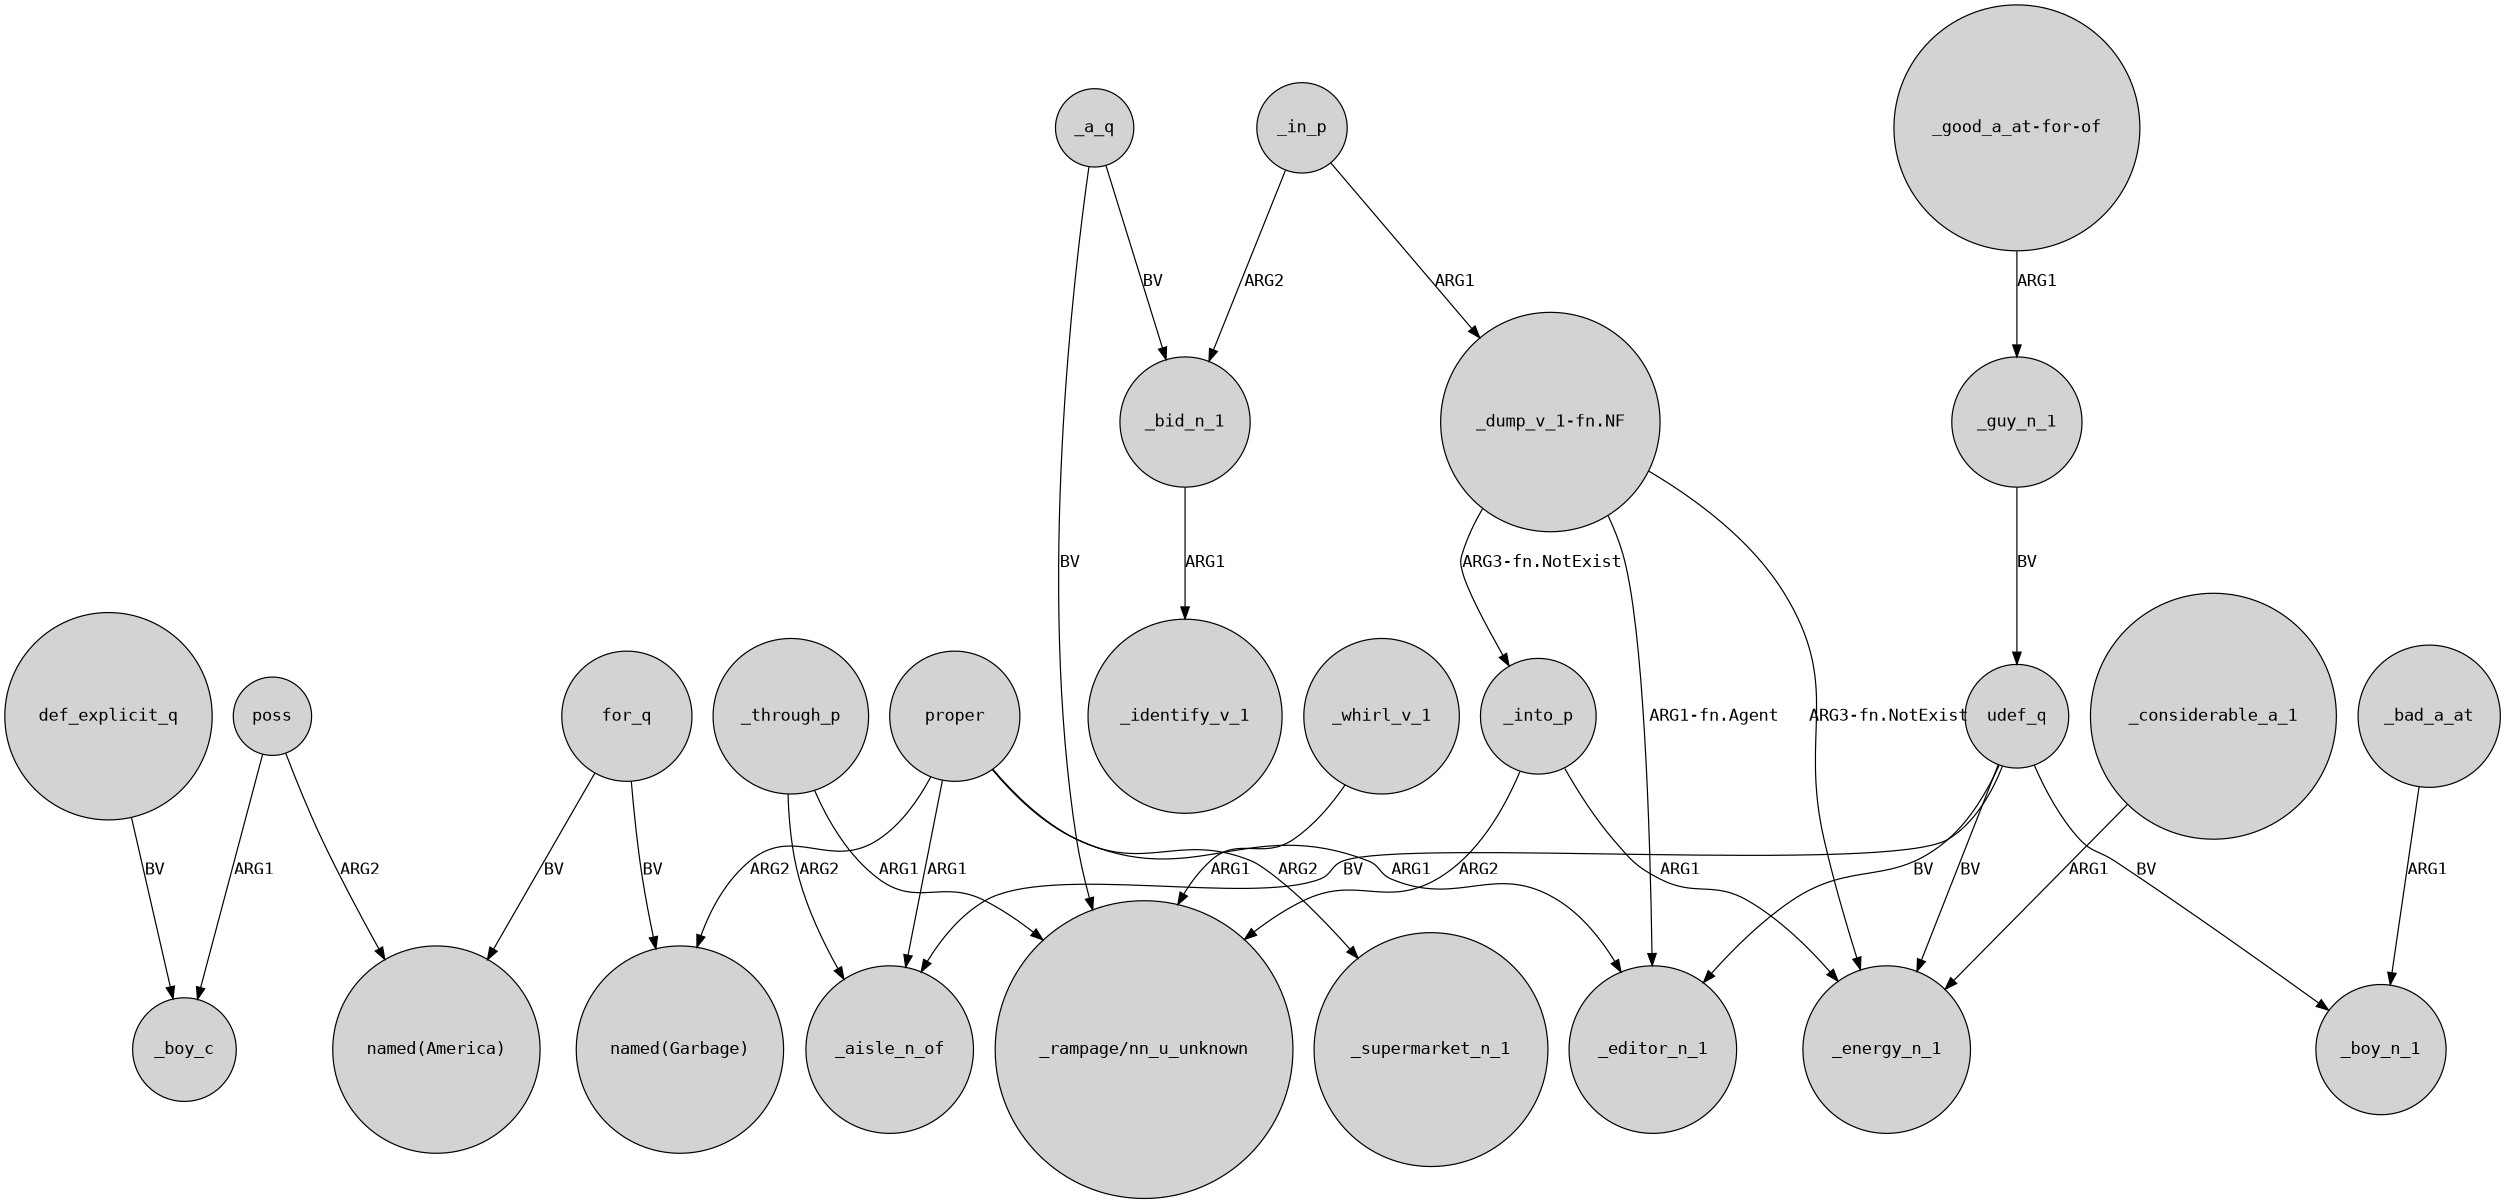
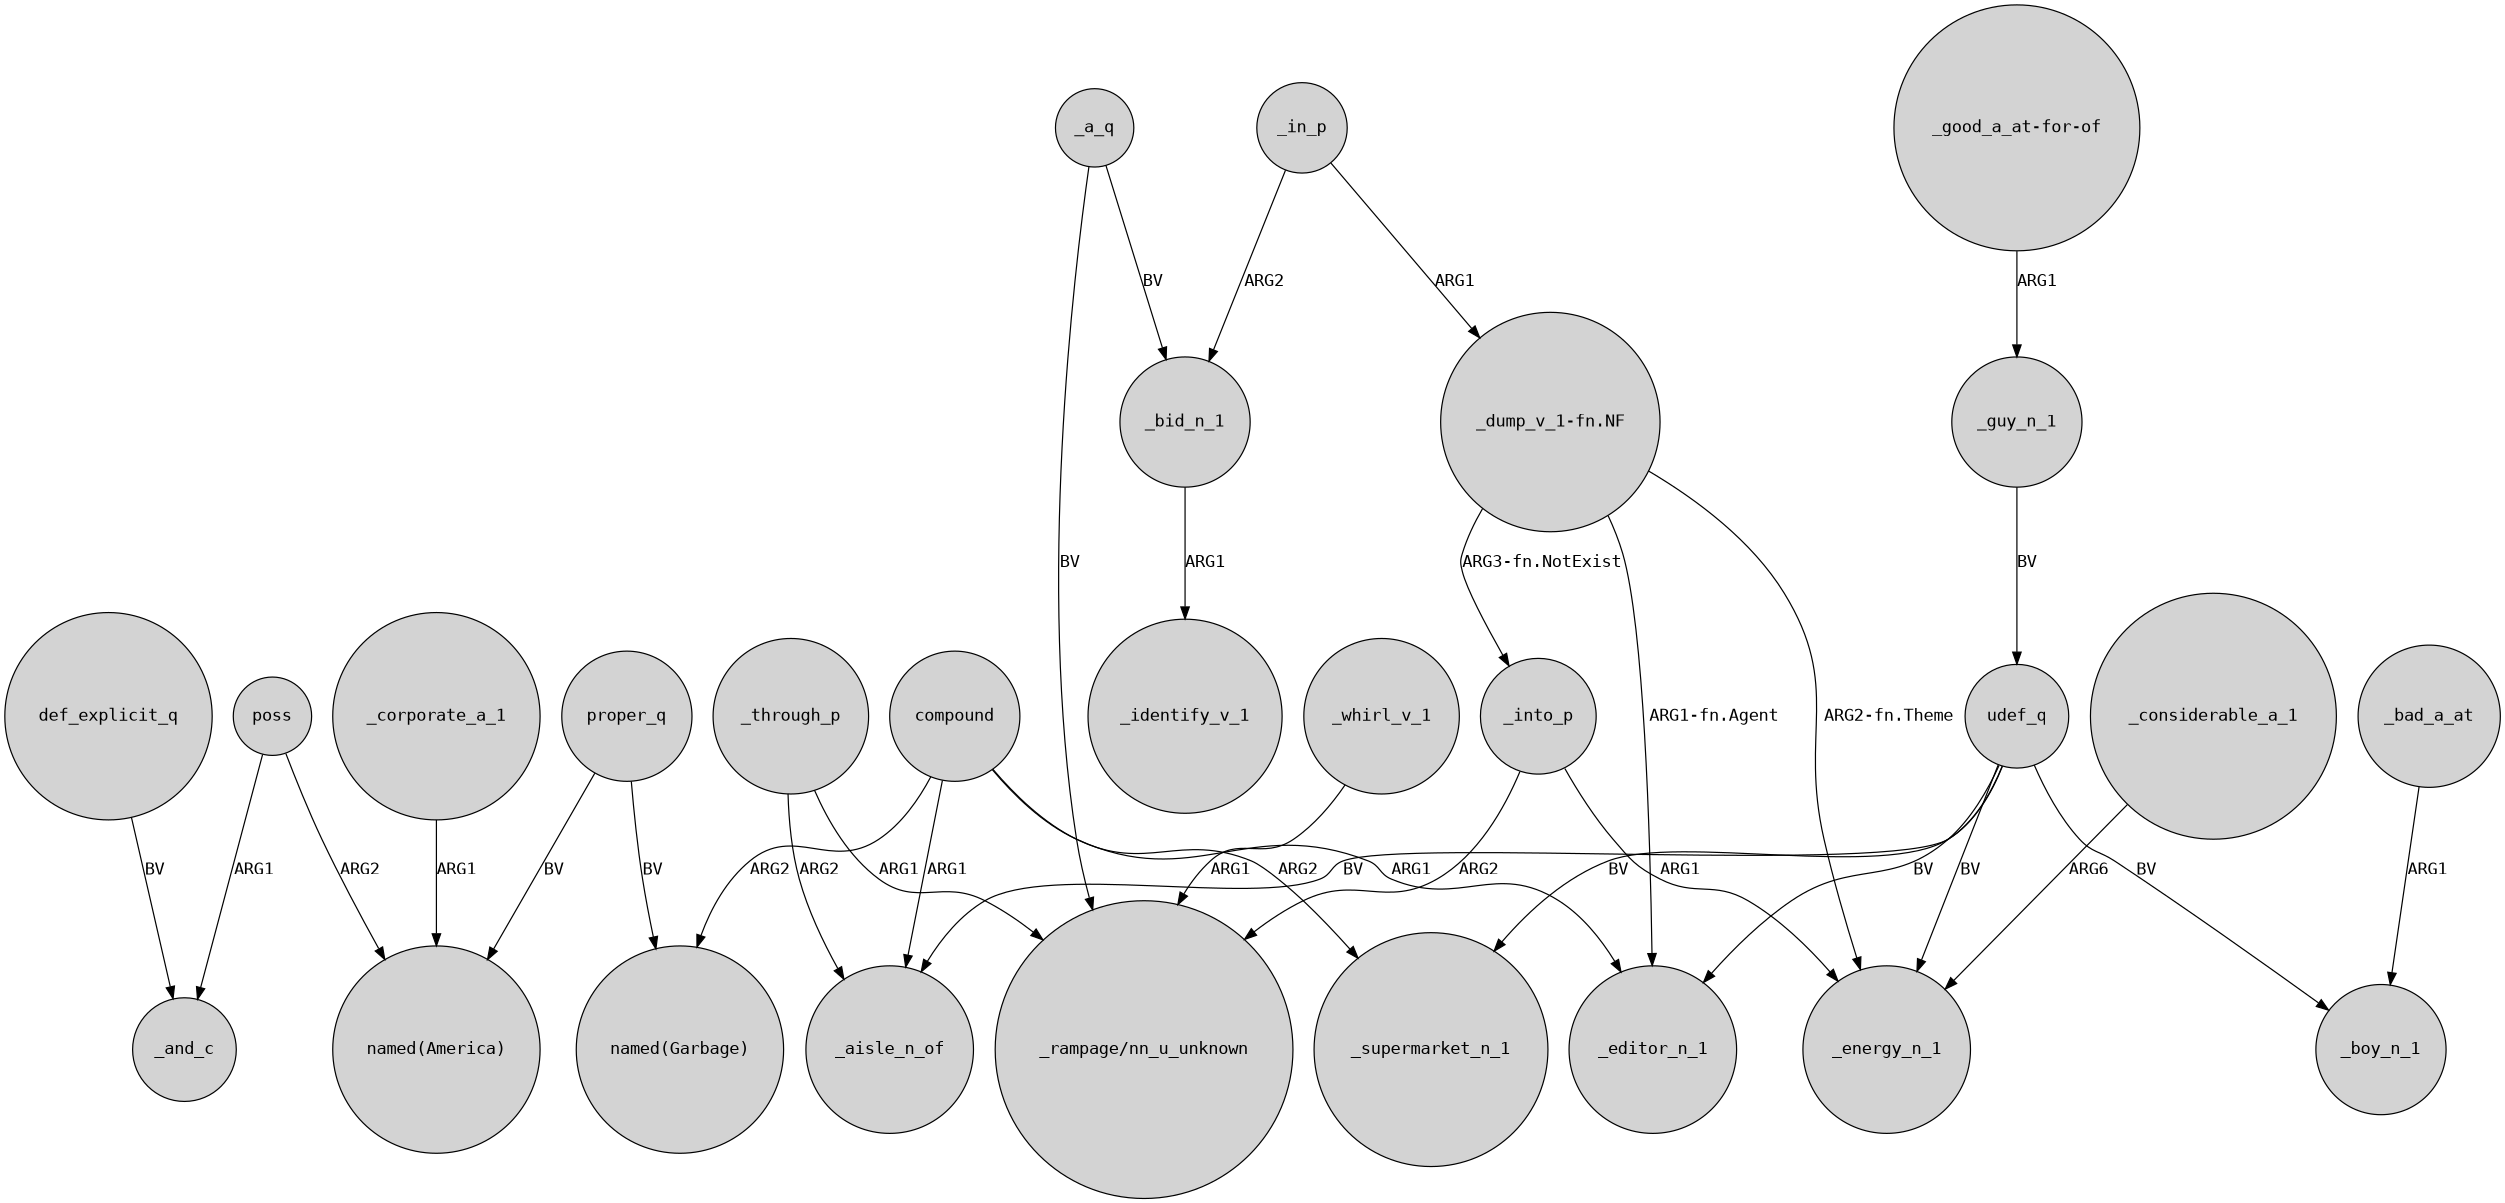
node "_corporate_a_1": added
node "for_q": label "for_q" -> "proper_q"
node "proper": label "proper" -> "compound"
edge "_dump_v_1-fn.NF" -> "_energy_n_1": label "ARG3-fn.NotExist" -> "ARG2-fn.Theme"
edge "udef_q" -> "_supermarket_n_1": added, label "BV"
edge "_considerable_a_1" -> "_energy_n_1": label "ARG1" -> "ARG6"
node "_boy_c": label "_boy_c" -> "_and_c"
